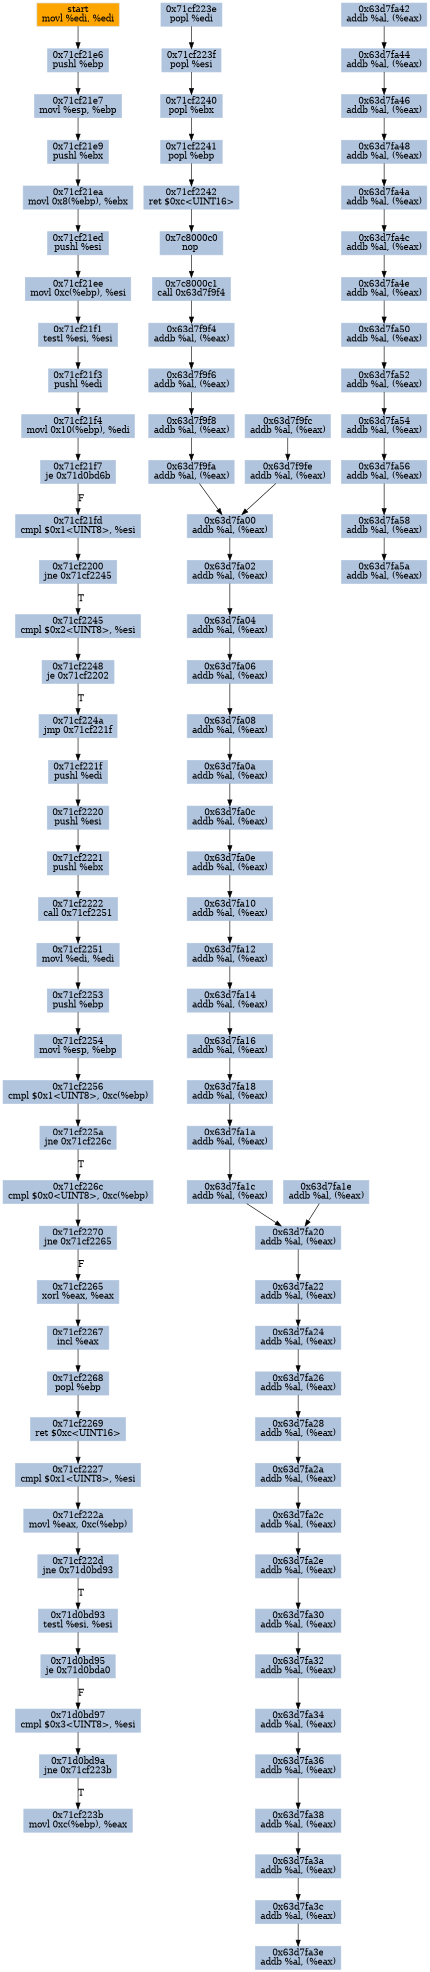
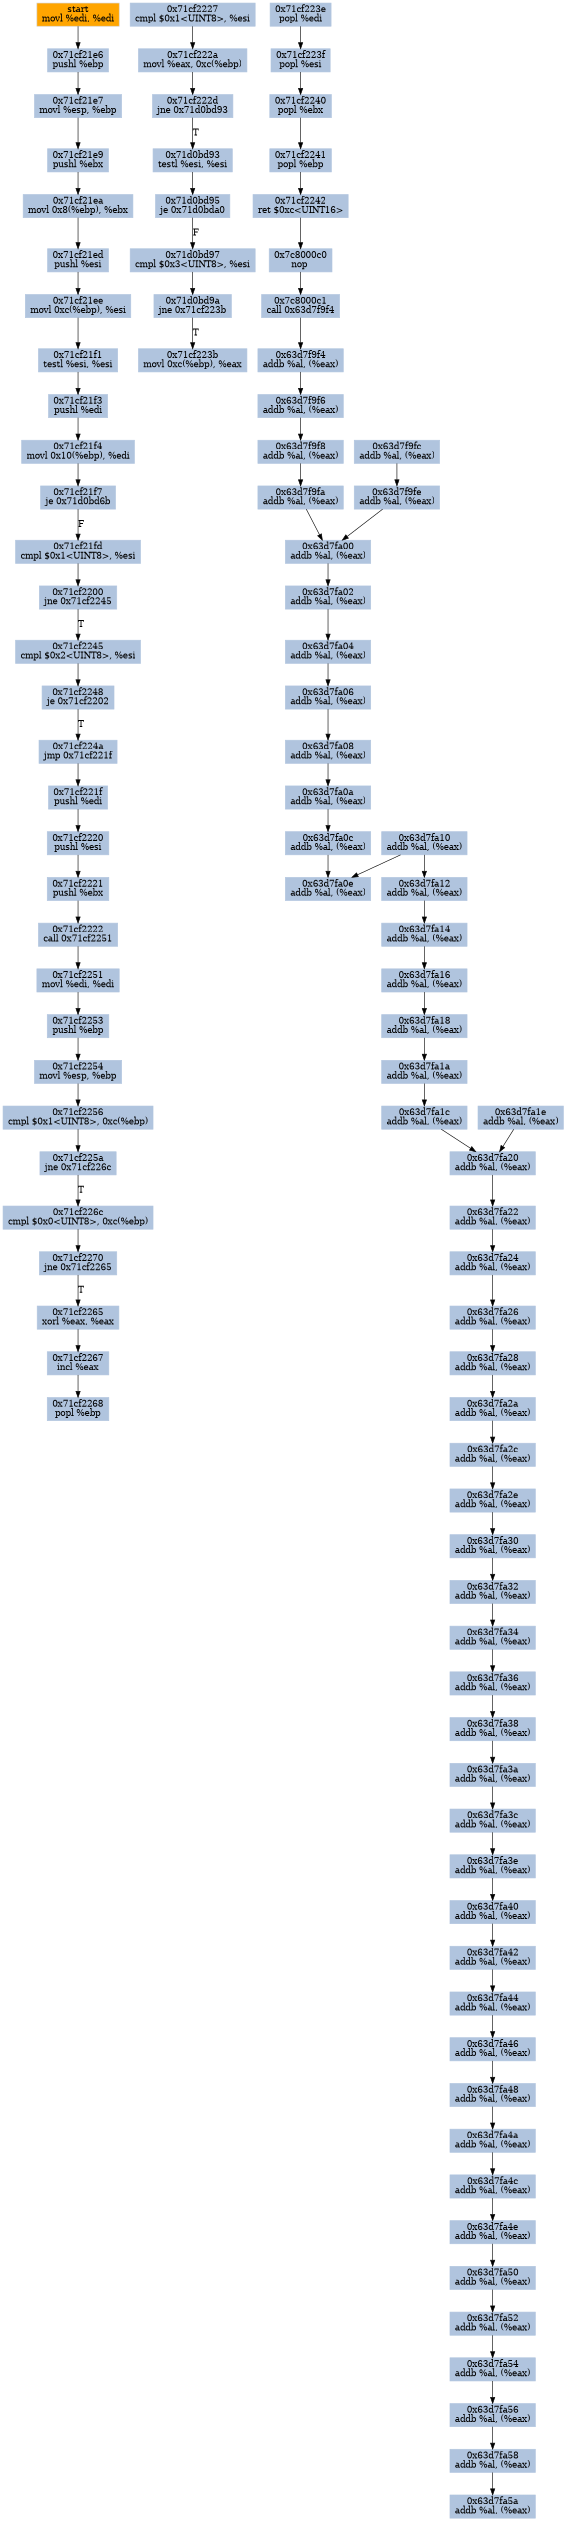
edge "0x63d7fa0e addb %al, (%eax)" -> "0x63d7fa10 addb %al, (%eax)": reversed
edge "0x71cf2270 jne 0x71cf2265" -> "0x71cf2265 xorl %eax, %eax": label "F" -> "T"
node "0x71cf2269 ret $0xc<UINT16>": removed
node "0x63d7fa40 addb %al, (%eax)": added
